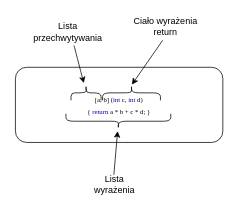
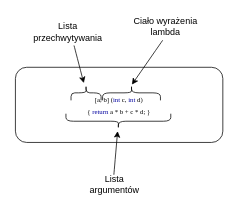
node "Ciało wyrażenia return": label "Ciało wyrażenia return" -> "Ciało wyrażenia lambda"
node "Lista wyrażenia": label "Lista wyrażenia" -> "Lista argumentów"
